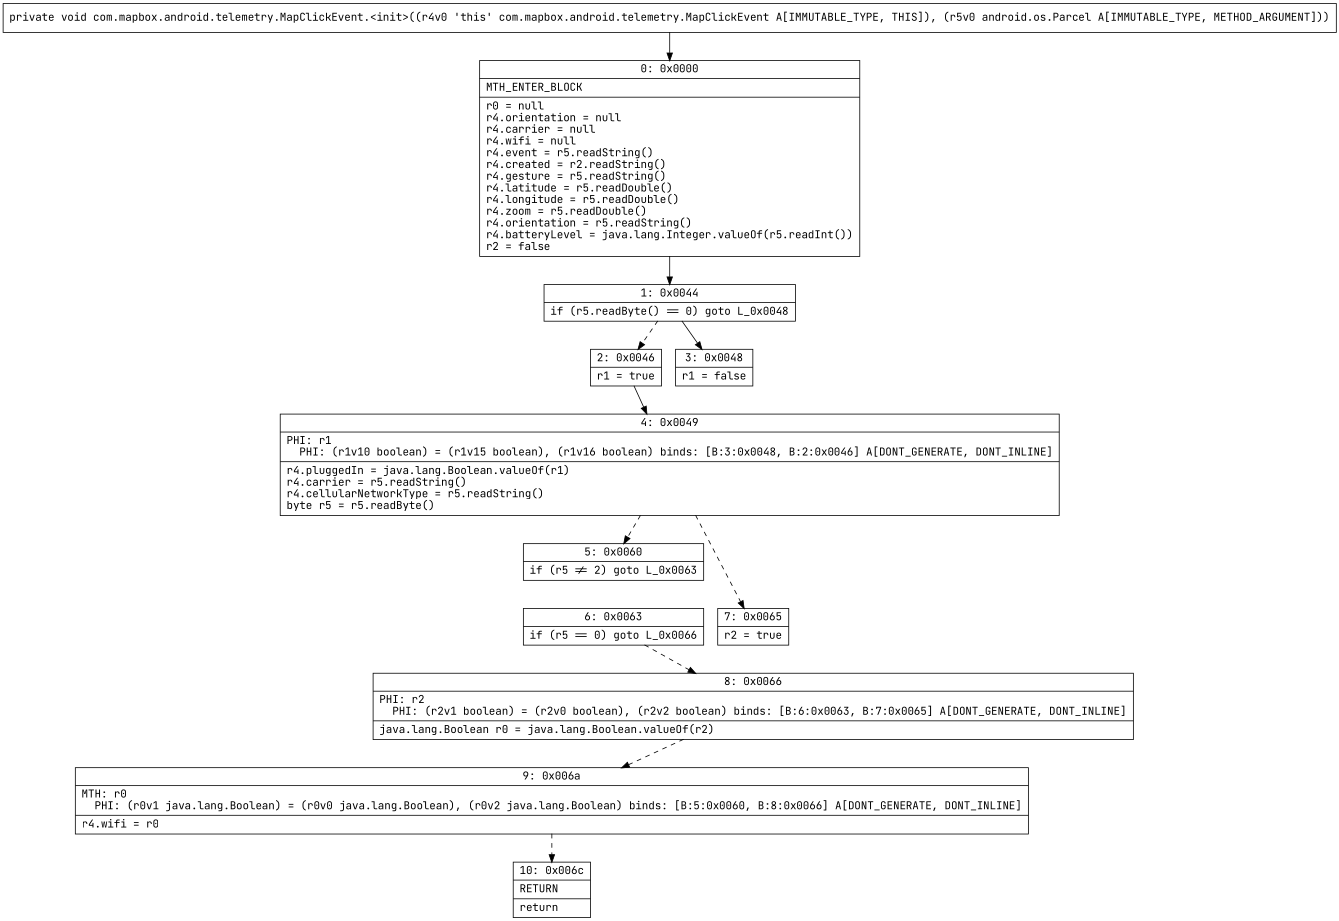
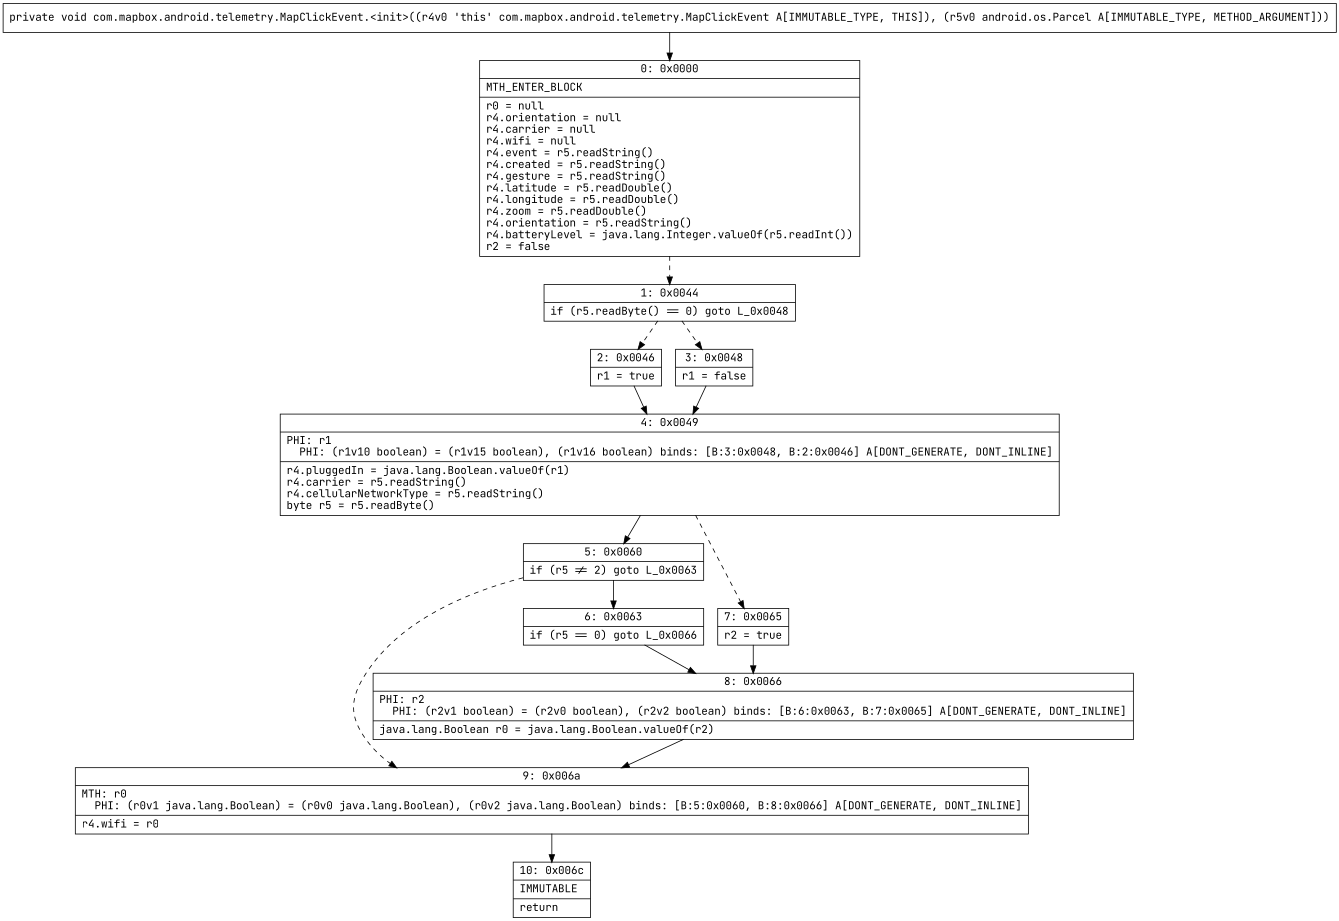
node "0: 0x0000": text "r4.created = r2.readString()" -> "r4.created = r5.readString()"
edge "0: 0x0000" -> "1: 0x0044": style solid -> dashed
edge "1: 0x0044" -> "3: 0x0048": style solid -> dashed
edge "3: 0x0048" -> "4: 0x0049": added
edge "4: 0x0049" -> "5: 0x0060": style dashed -> solid
edge "5: 0x0060" -> "6: 0x0063": added
edge "5: 0x0060" -> "9: 0x006a": added
edge "7: 0x0065" -> "8: 0x0066": added
edge "6: 0x0063" -> "8: 0x0066": style dashed -> solid
edge "8: 0x0066" -> "9: 0x006a": style dashed -> solid
edge "9: 0x006a" -> "10: 0x006c": style dashed -> solid
node "10: 0x006c": text "RETURN" -> "IMMUTABLE"
